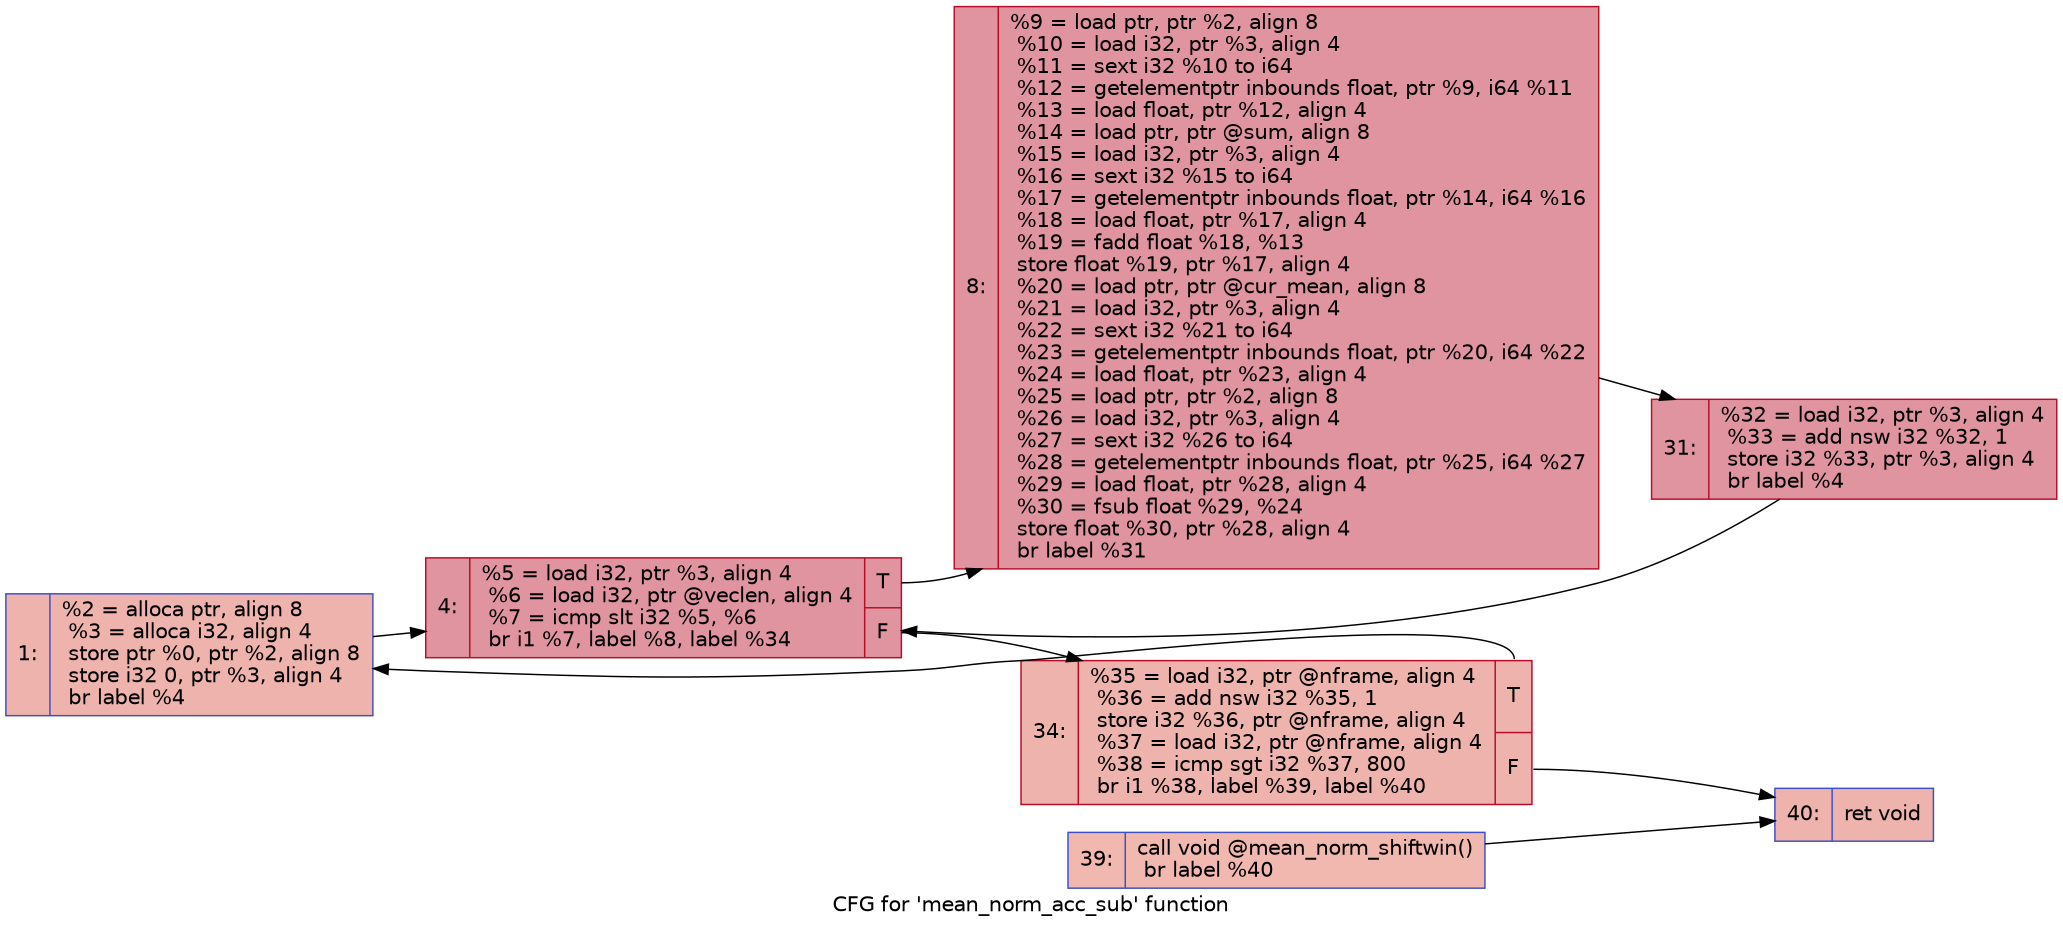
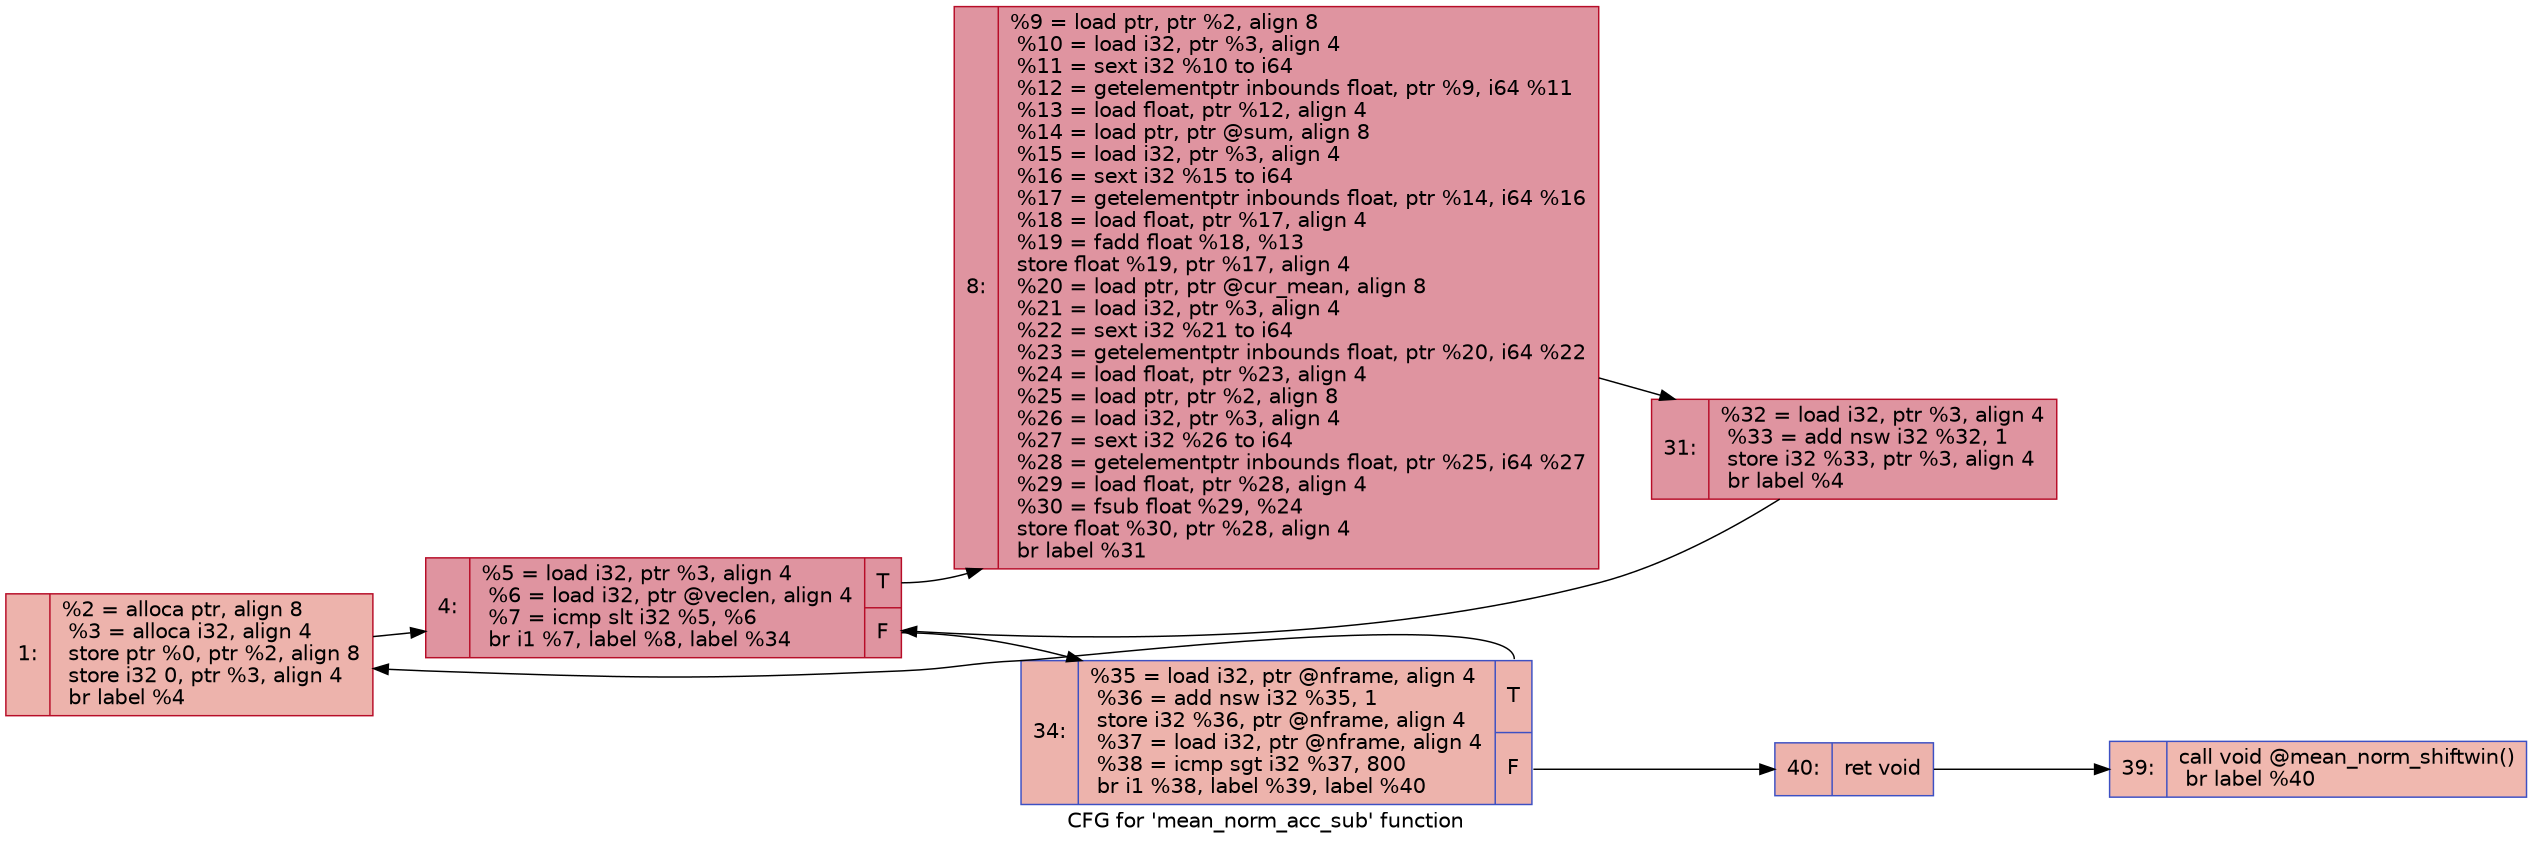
node "1:": color #3d50c3ff -> #b70d28ff
node "34:": color #b70d28ff -> #3d50c3ff
edge "39:" -> "40:": reversed
